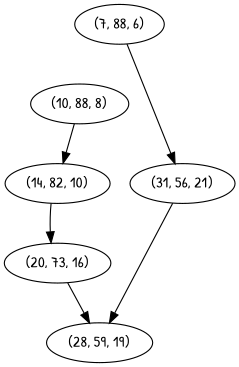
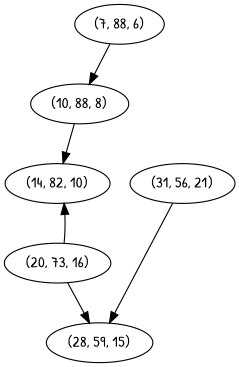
edge "(7, 88, 6)" -> "(31, 56, 21)": now "(7, 88, 6)" -> "(10, 88, 8)"
edge "(14, 82, 10)" -> "(20, 73, 16)": reversed
node "(28, 59, 19)": label "(28, 59, 19)" -> "(28, 59, 15)"
